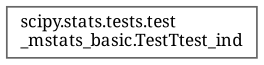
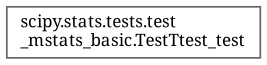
node "scipy.stats.tests.test _mstats_basic.TestTtest_ind": label "scipy.stats.tests.test _mstats_basic.TestTtest_ind" -> "scipy.stats.tests.test _mstats_basic.TestTtest_test"
